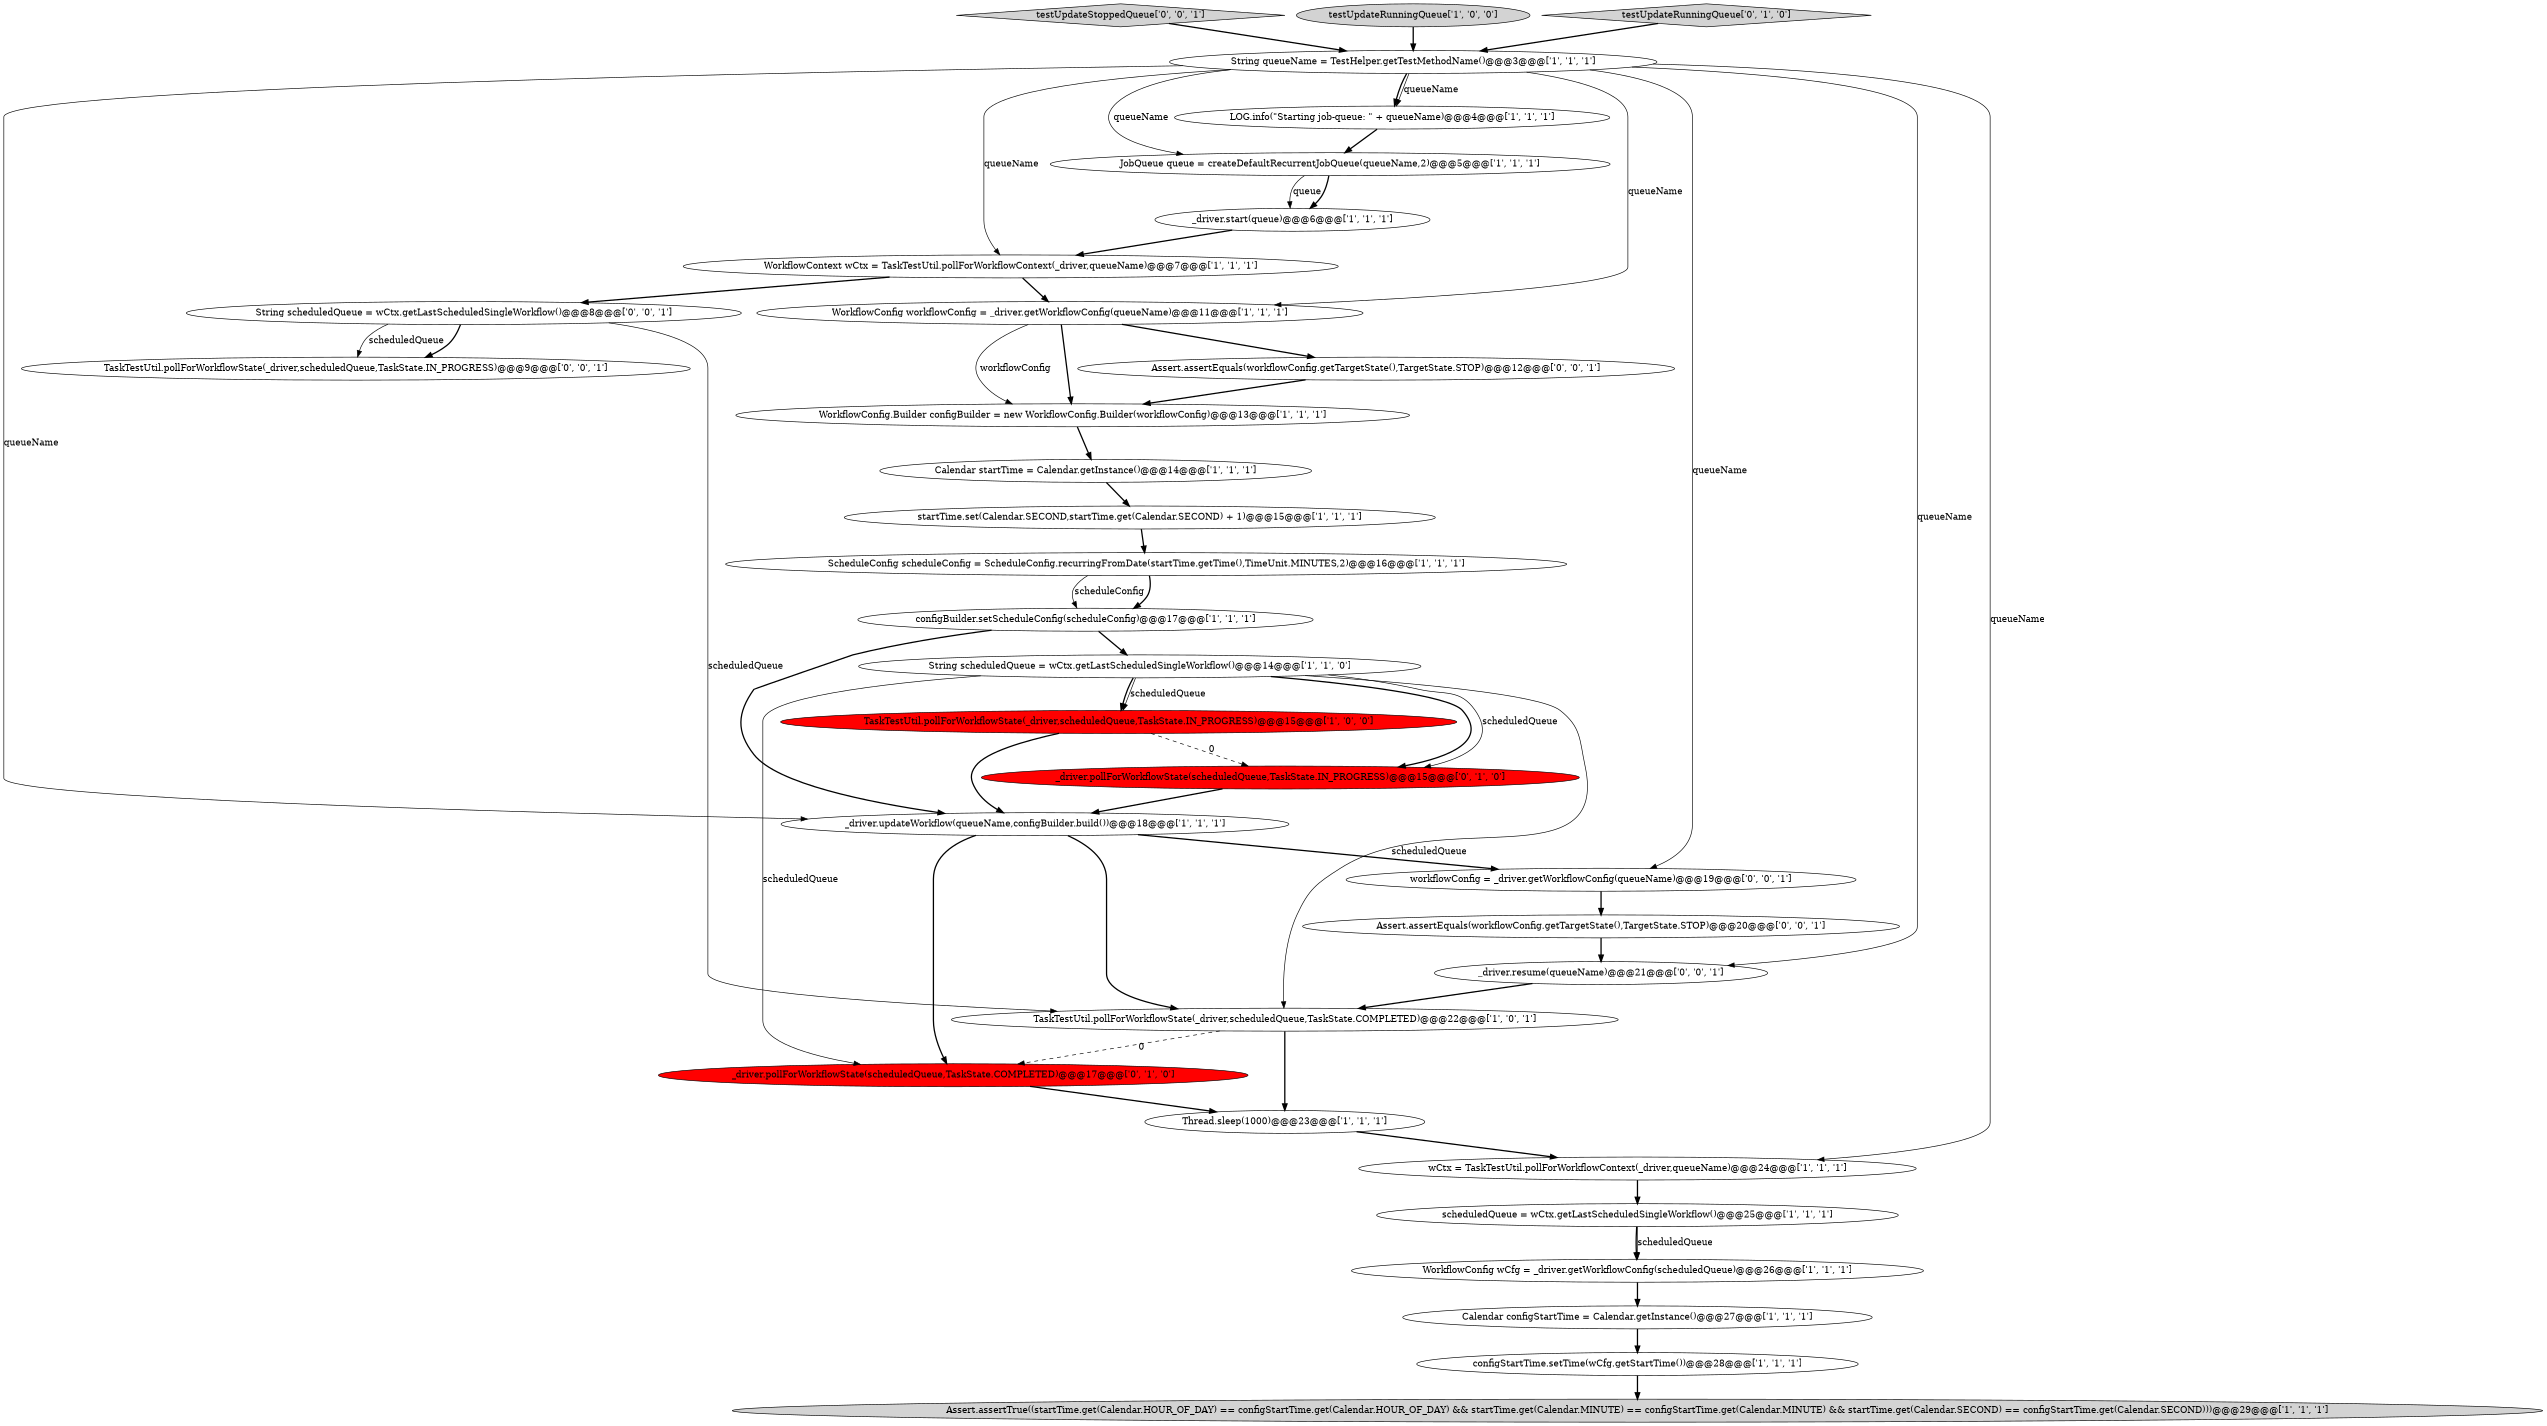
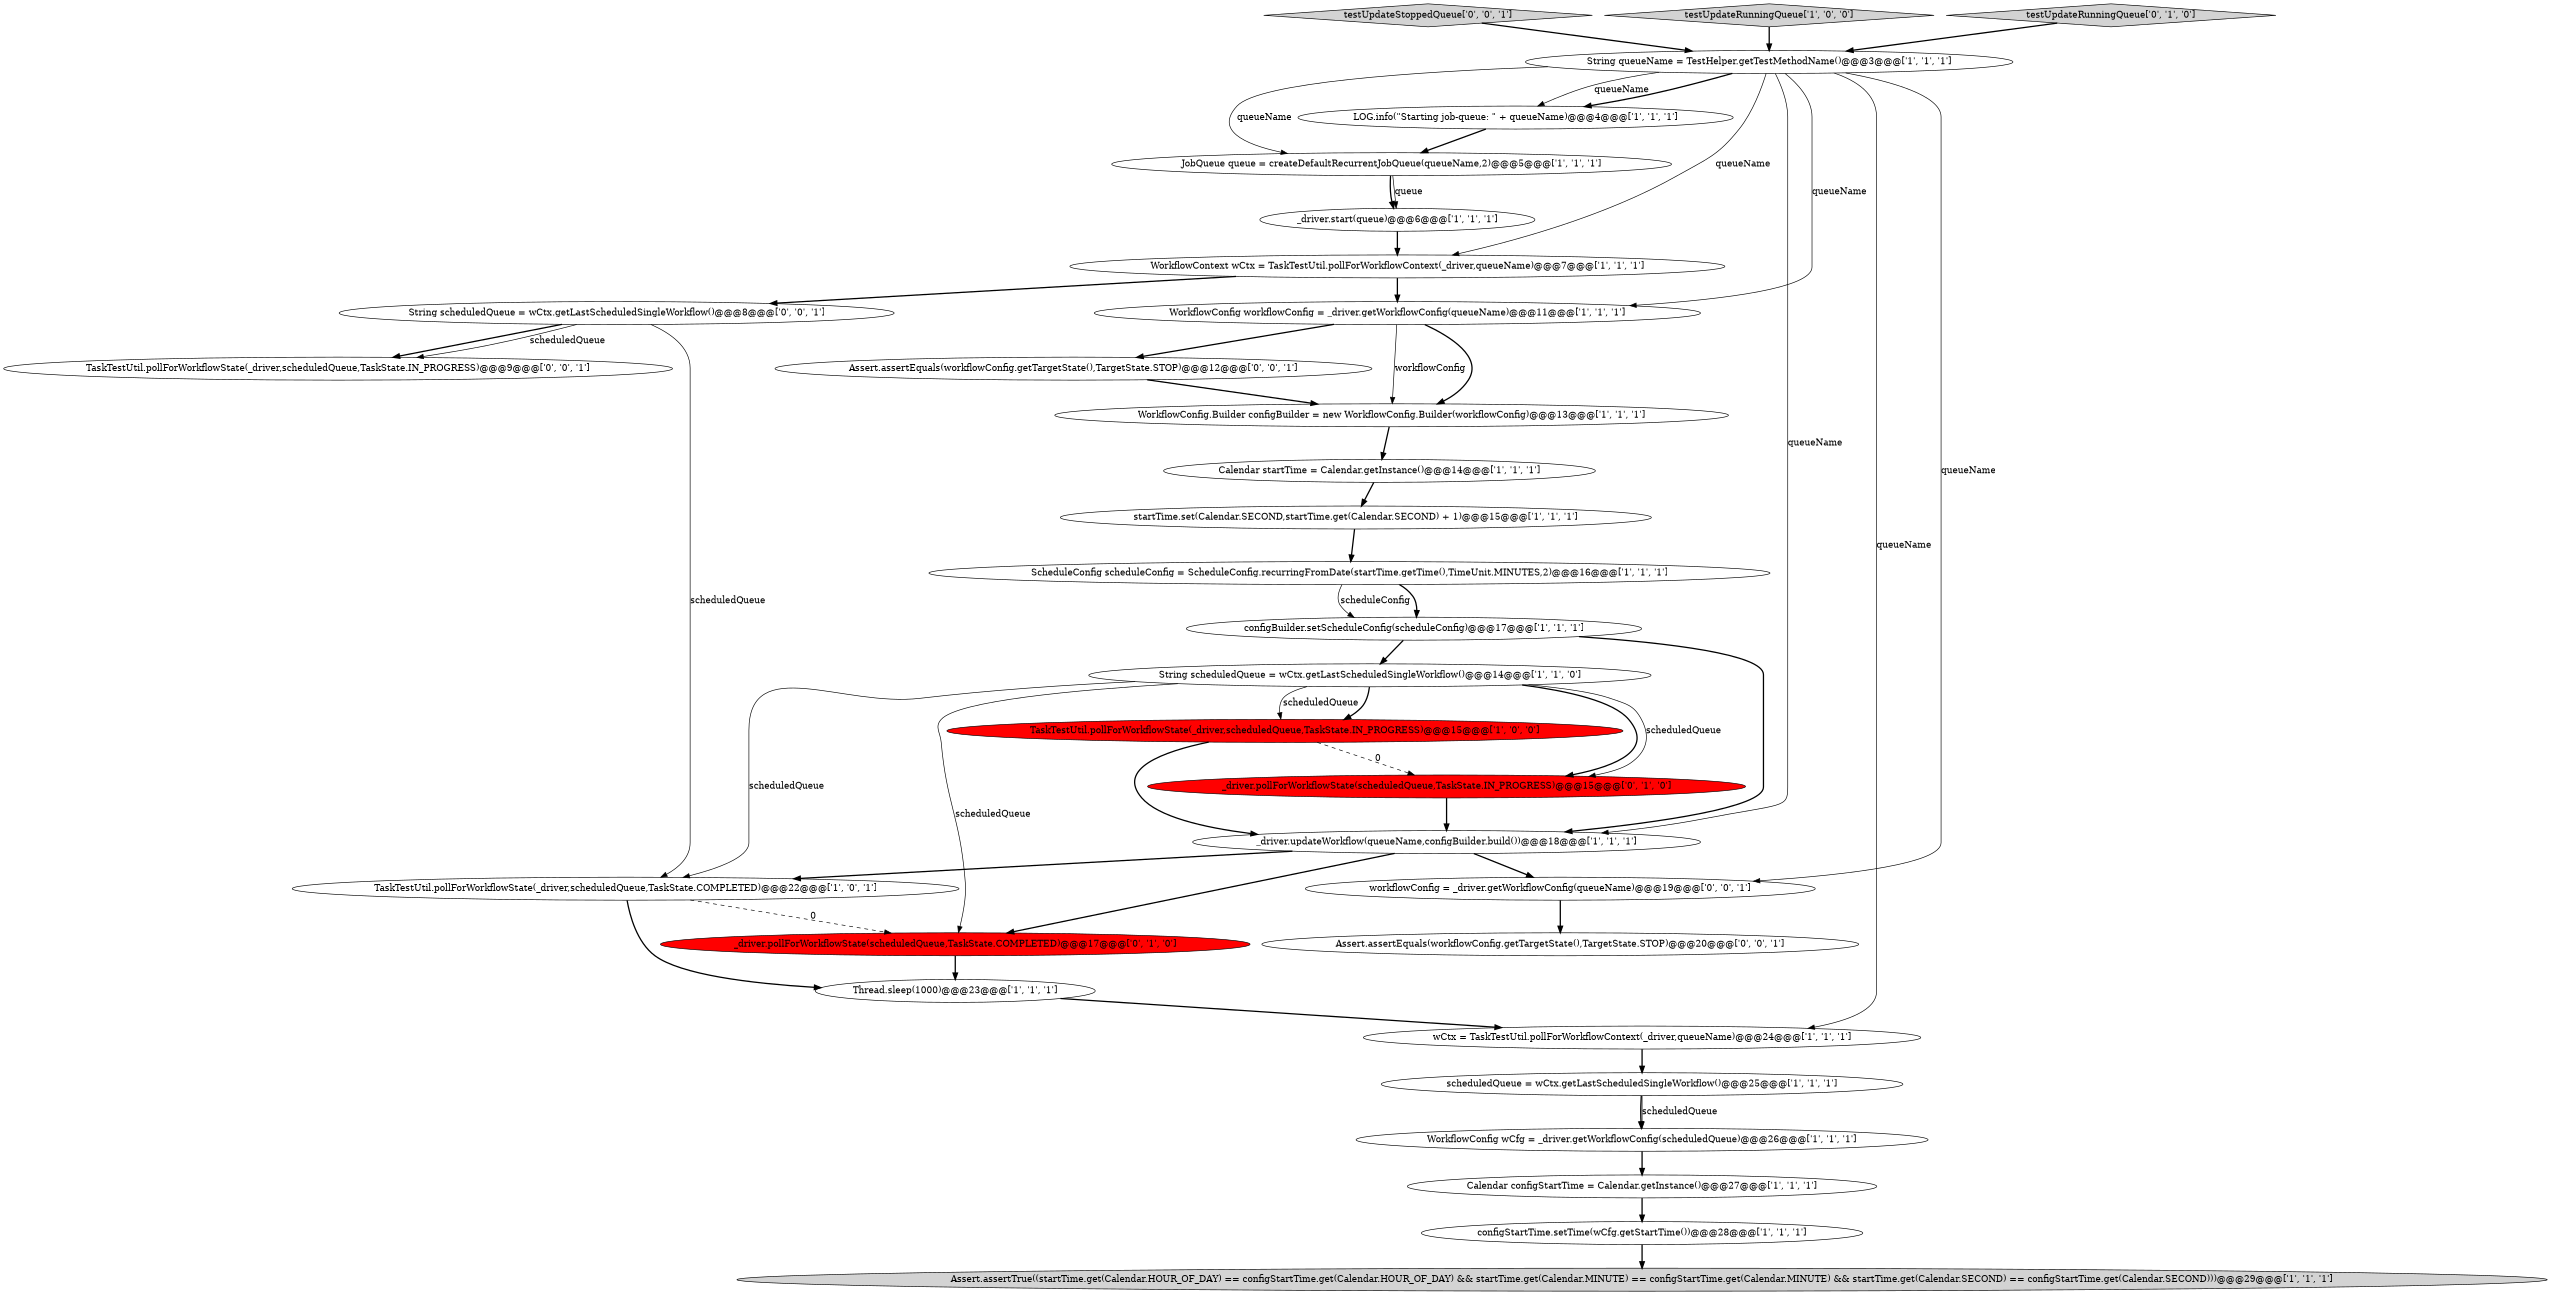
node "testUpdateRunningQueue['1', '0', '0']": shape ellipse -> diamond
node "_driver.resume(queueName)@@@21@@@['0', '0', '1']": removed
